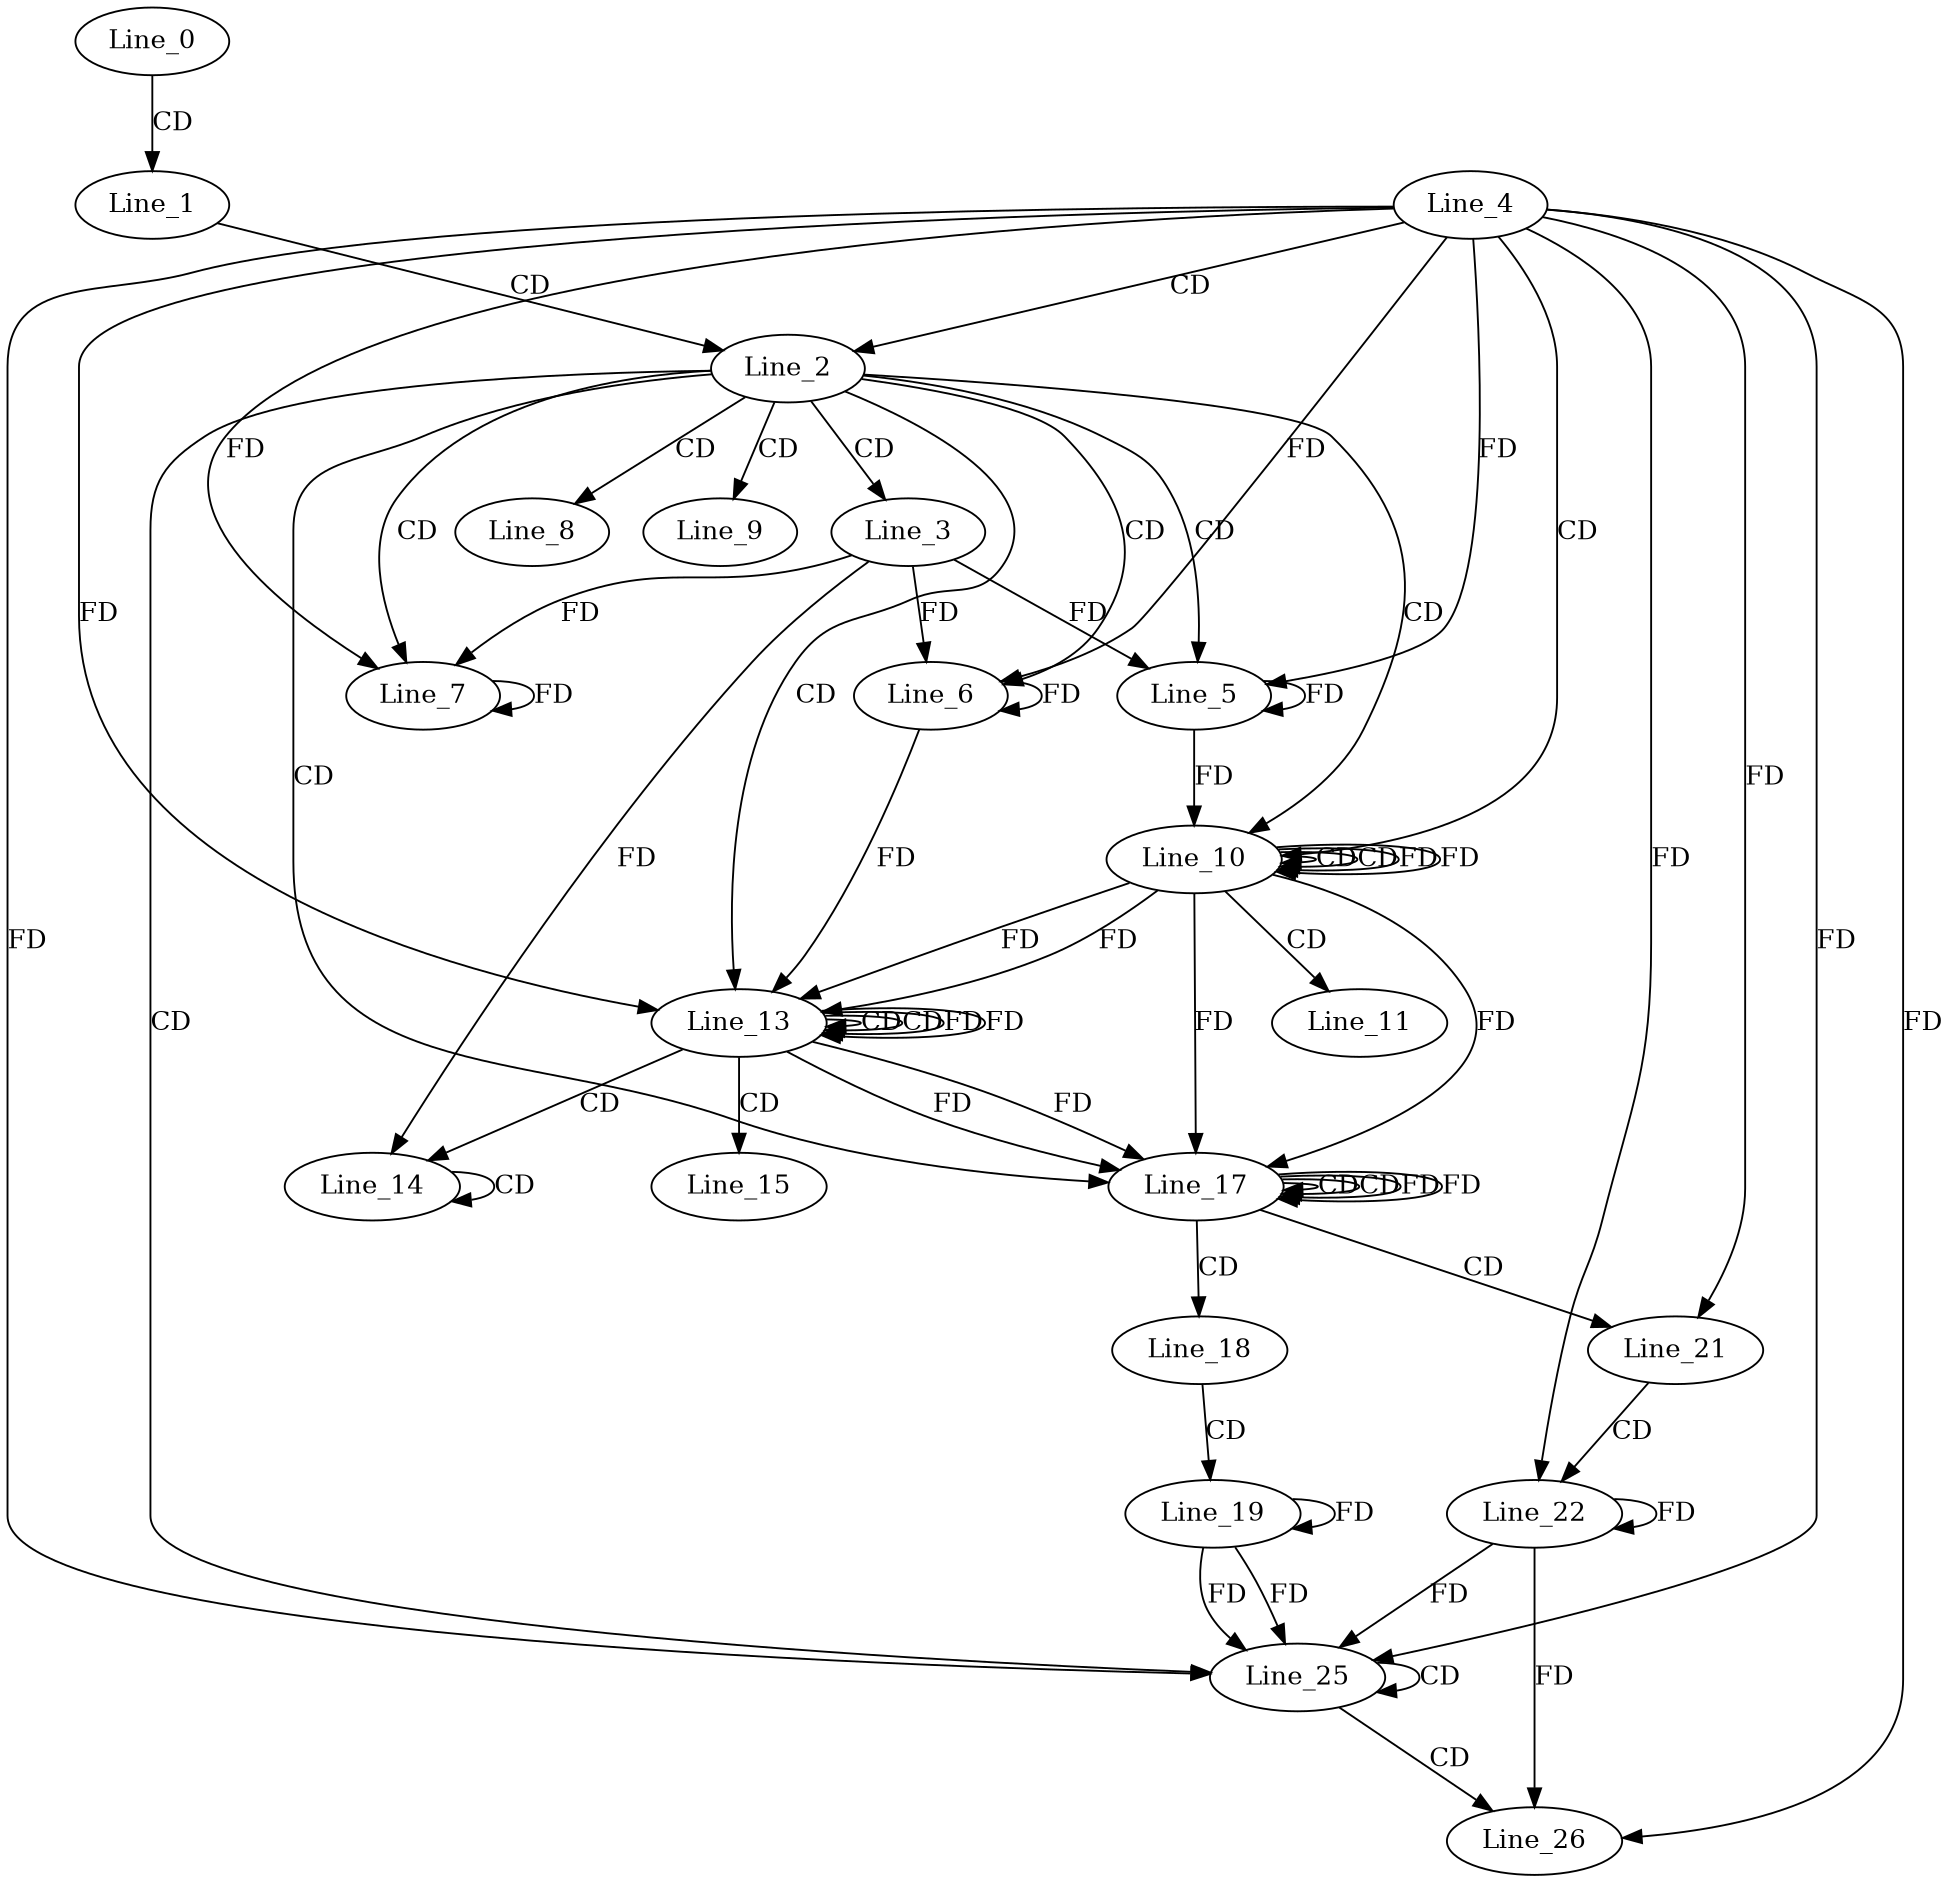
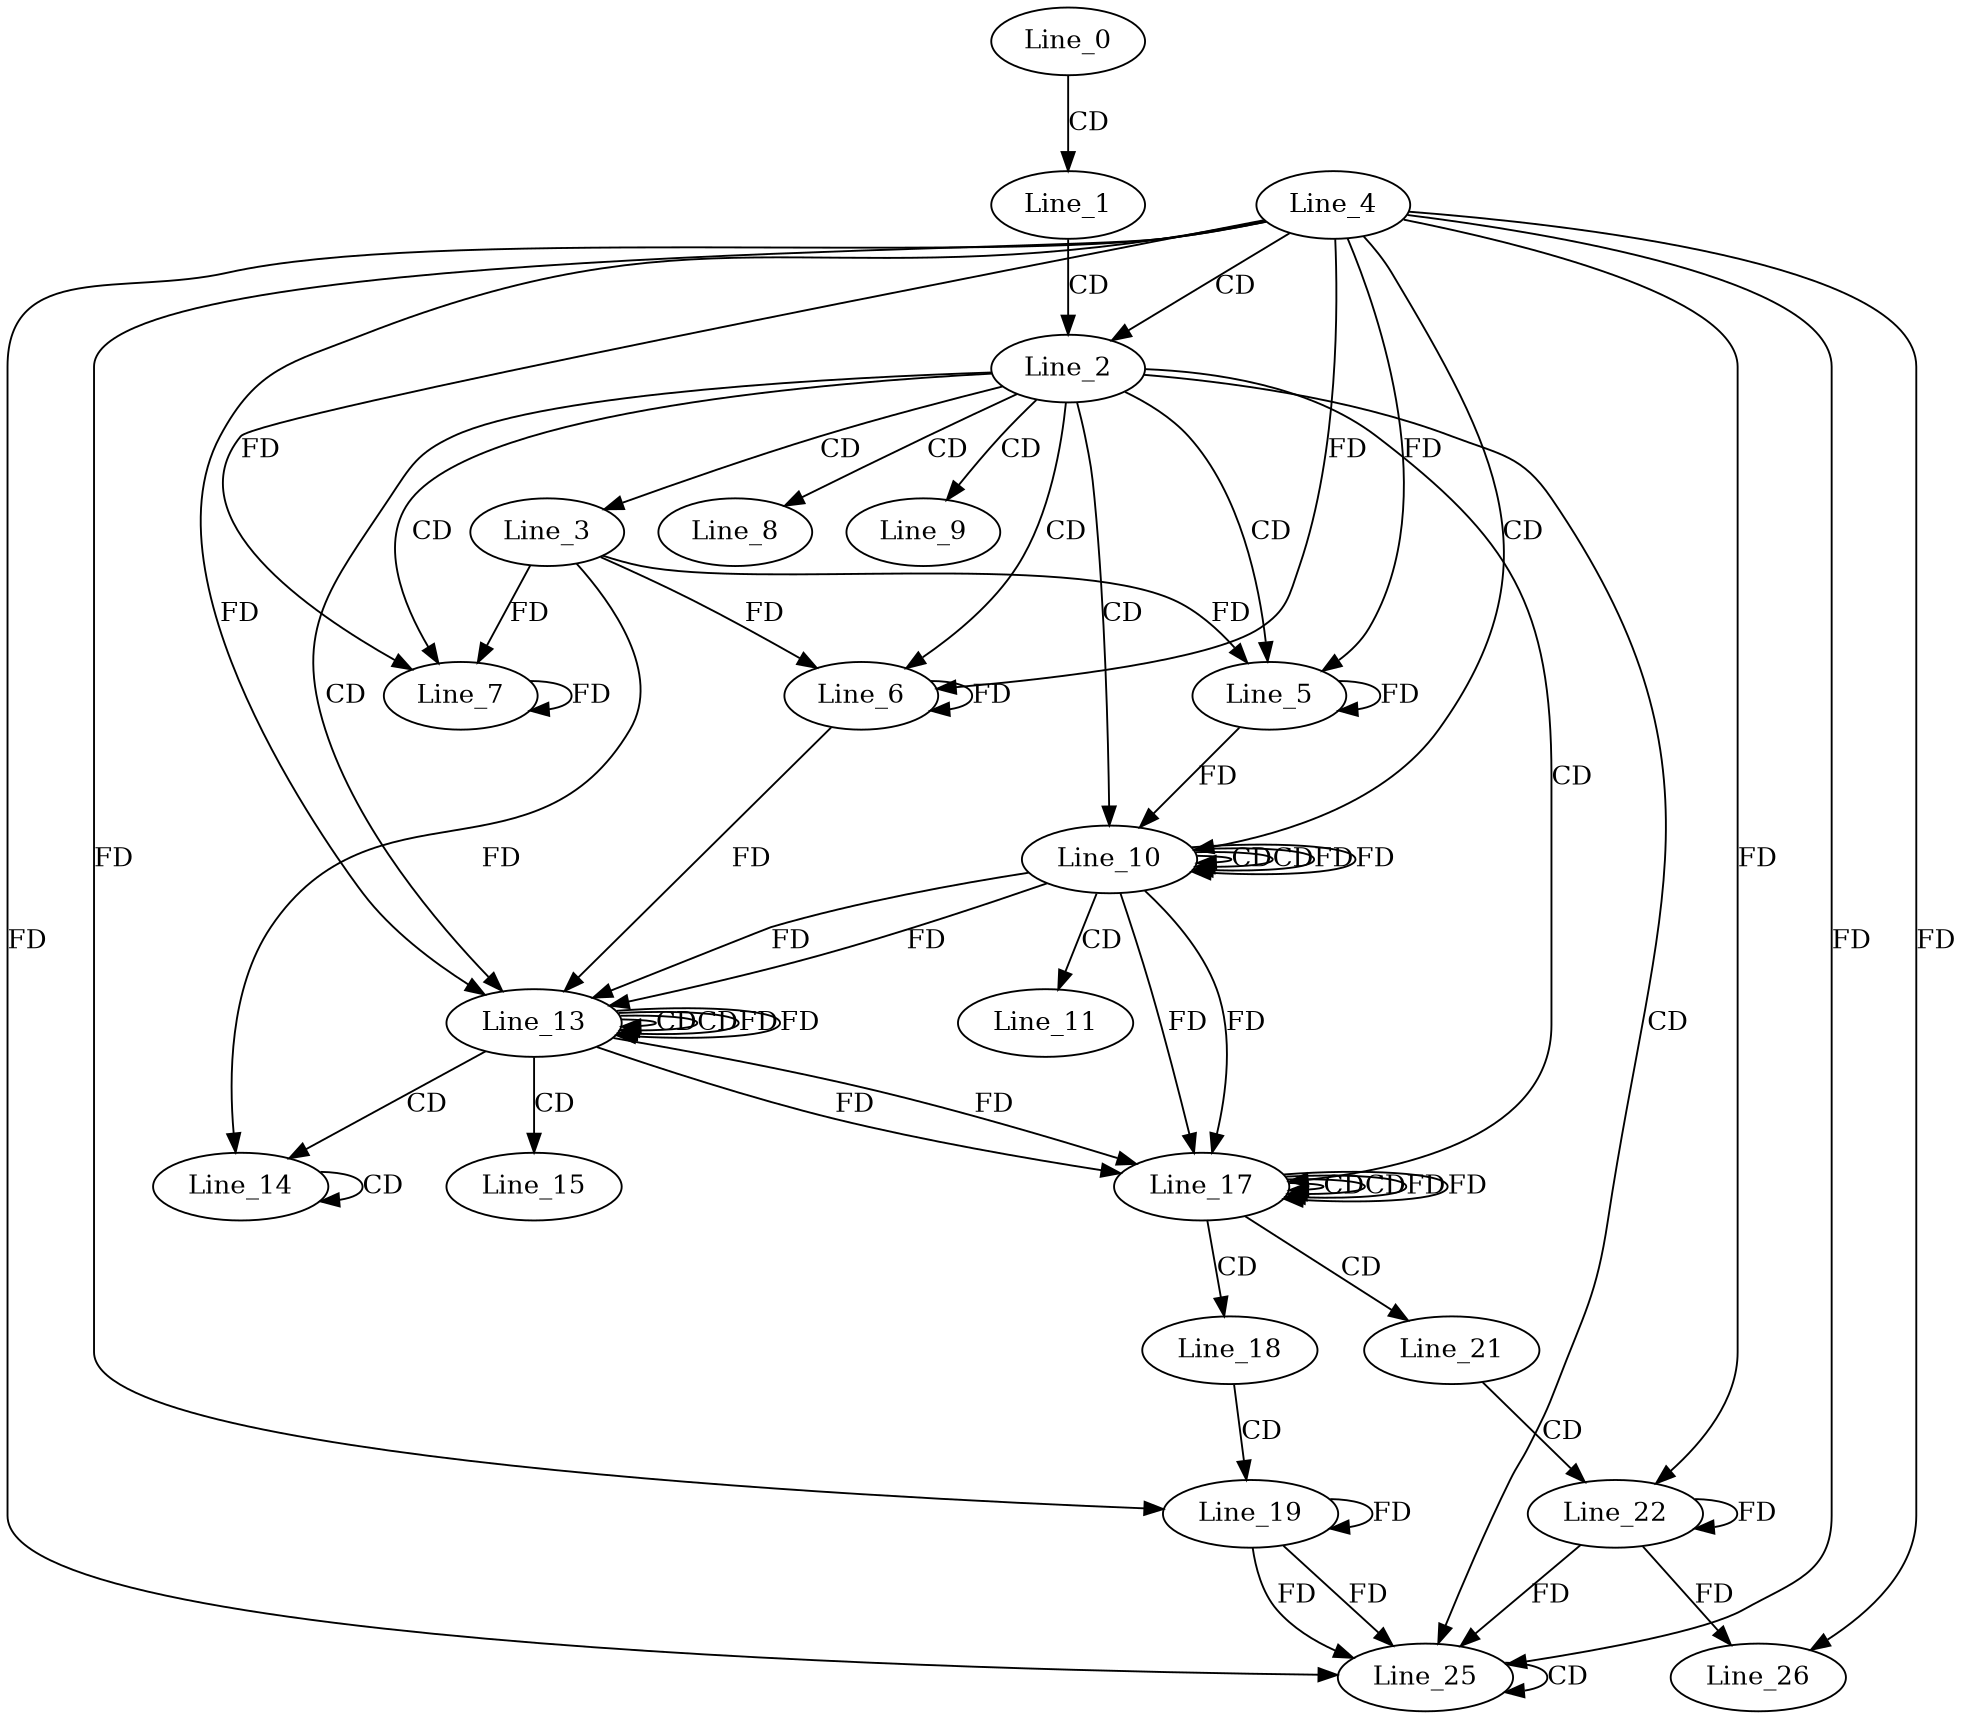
edge "Line_4" -> "Line_21": now "Line_4" -> "Line_19"
edge "Line_25" -> "Line_26": removed, label "CD"
